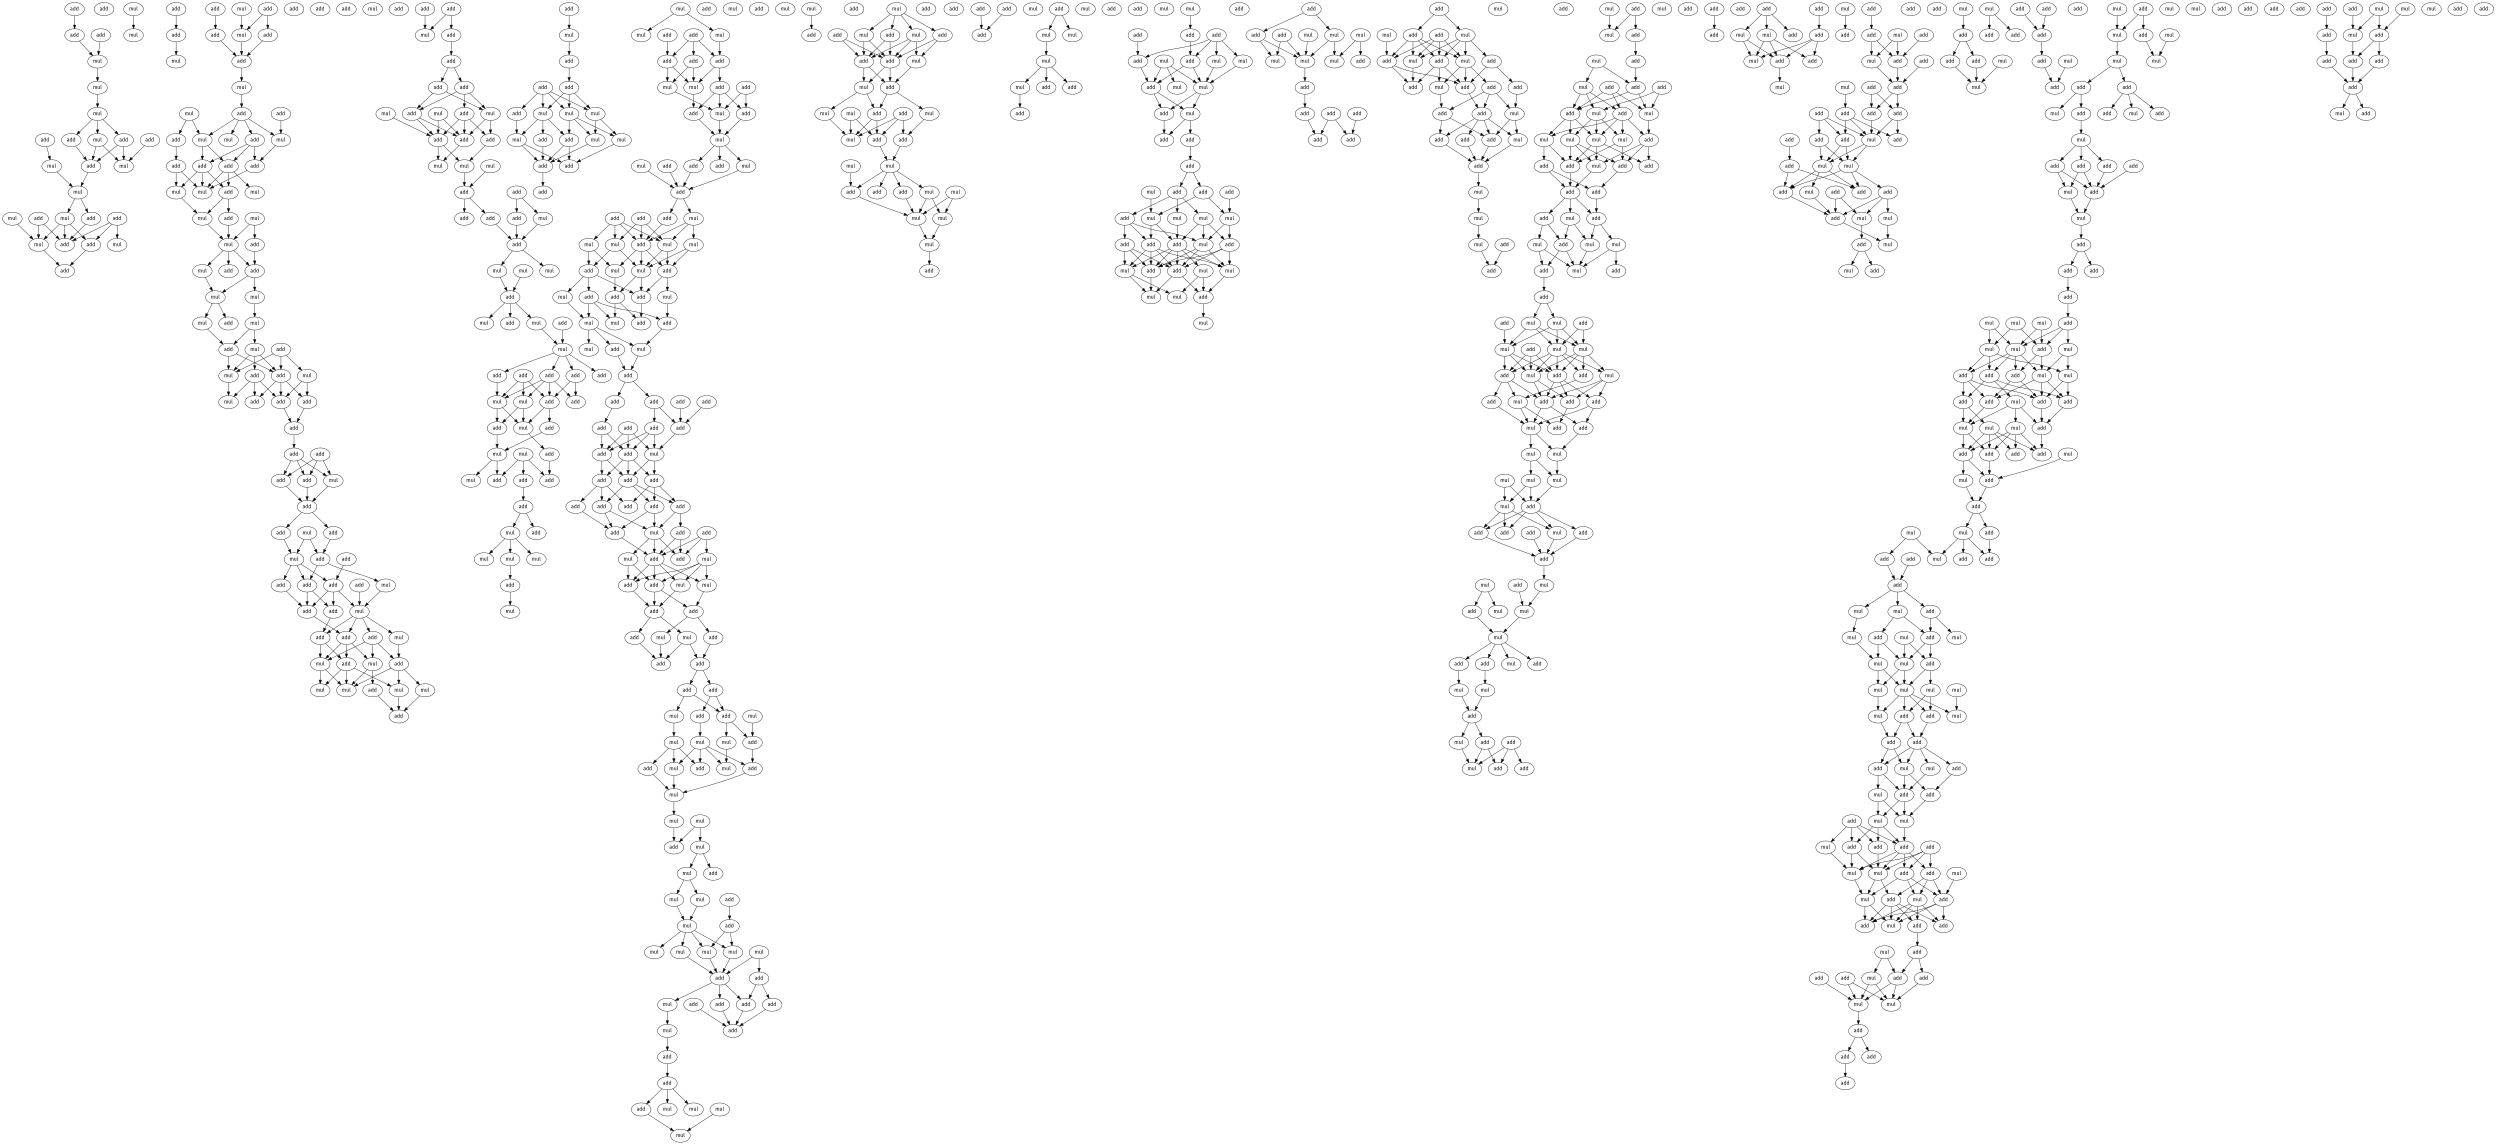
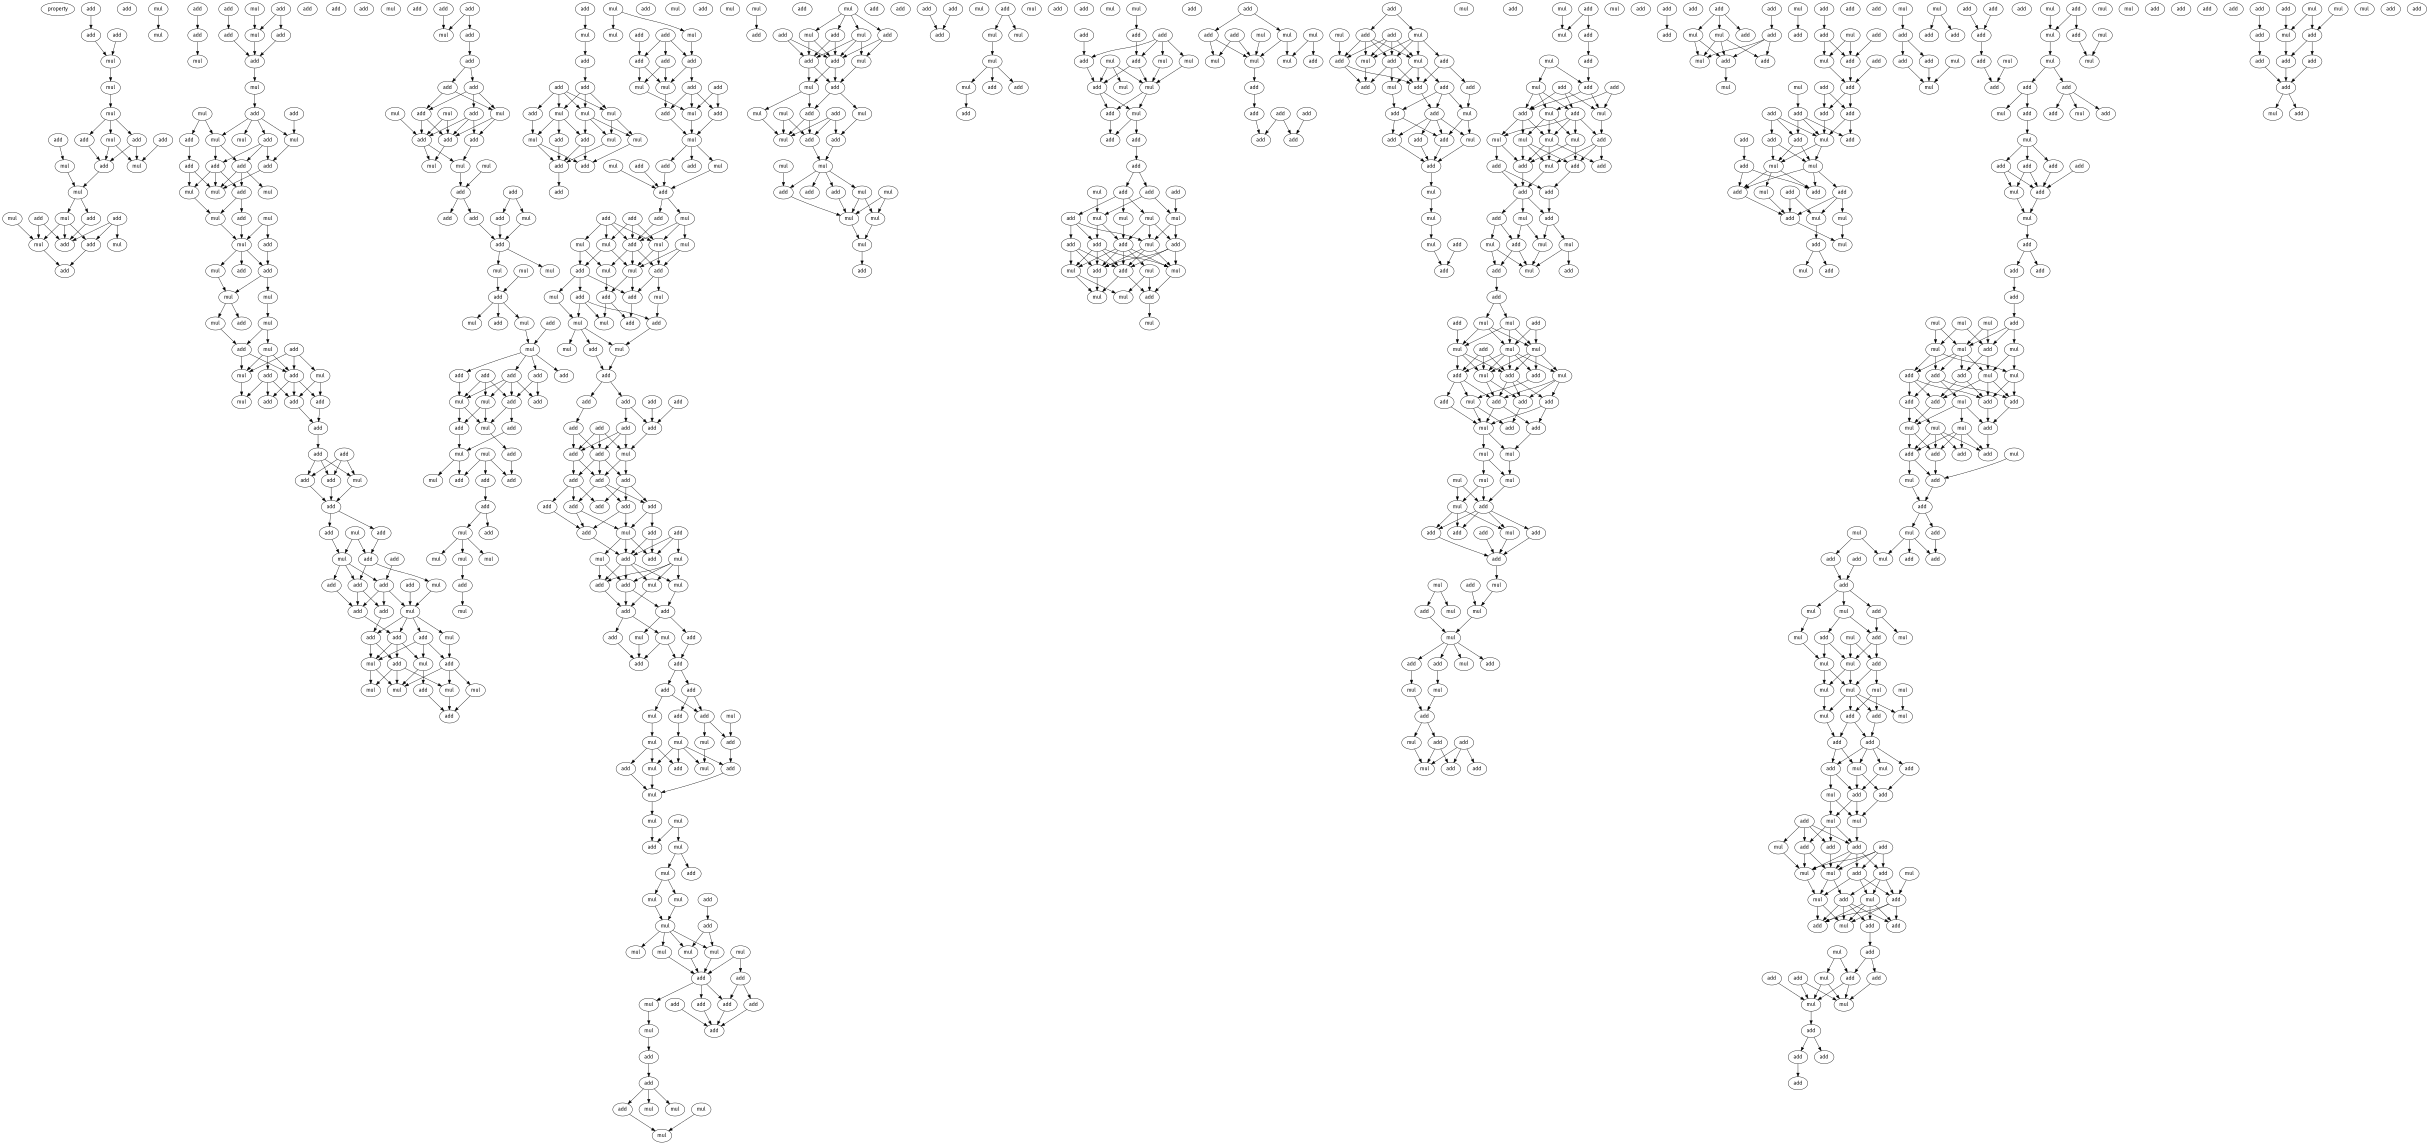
node "property": added
